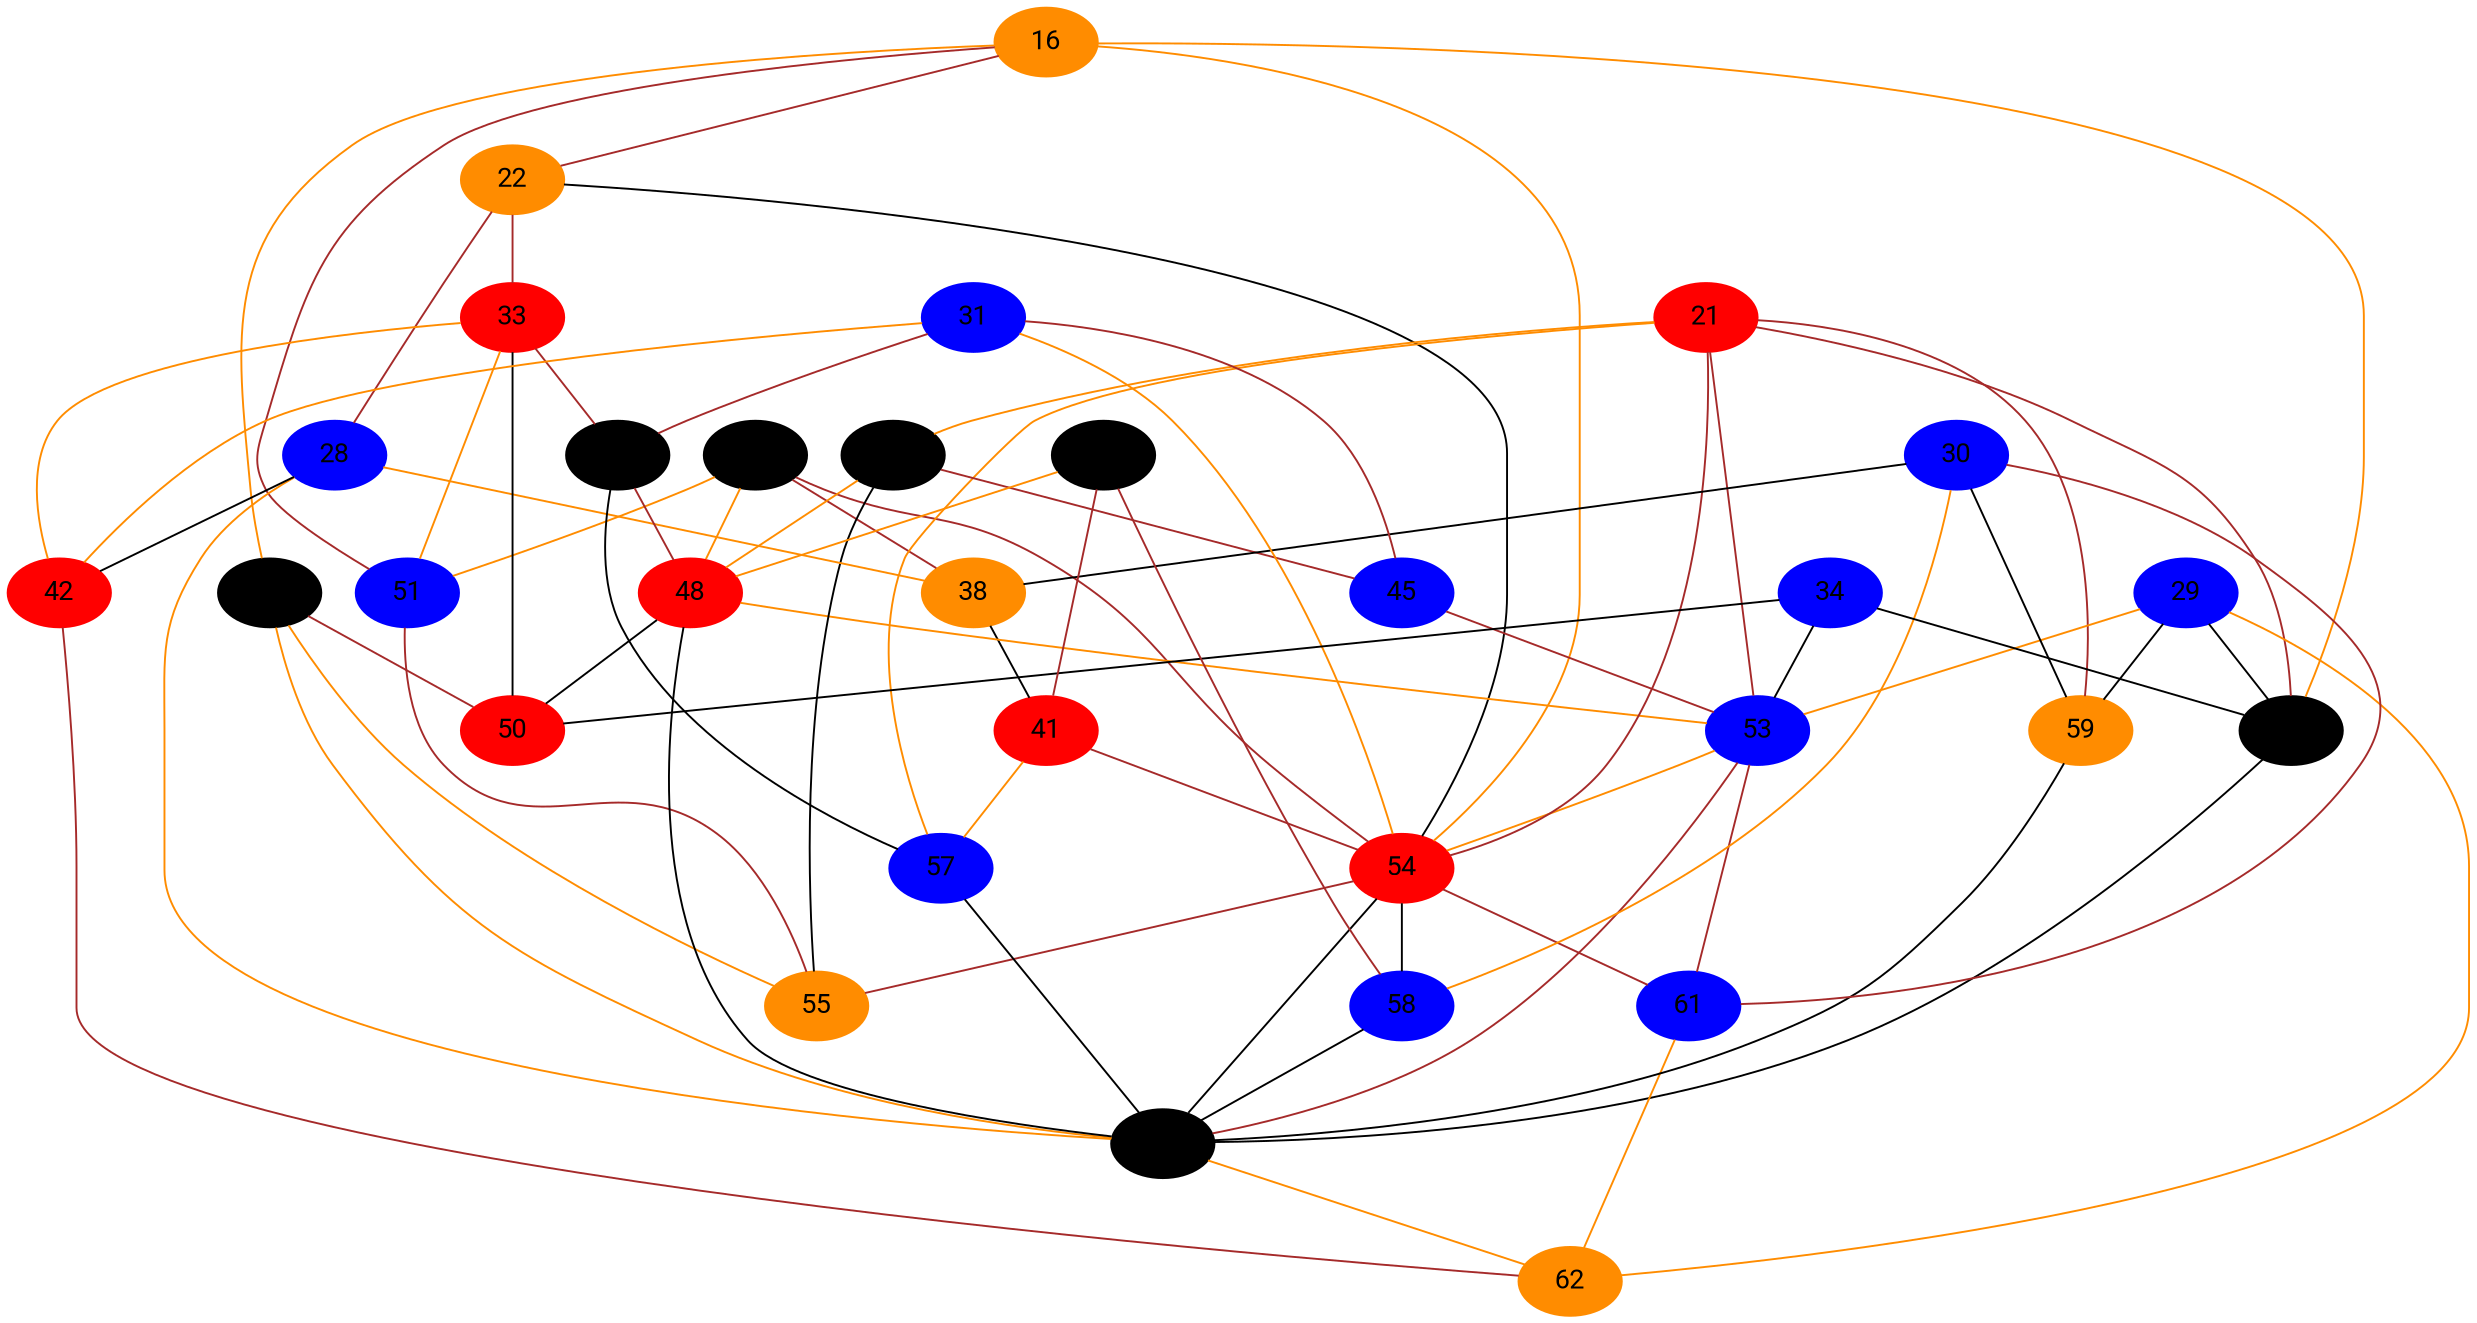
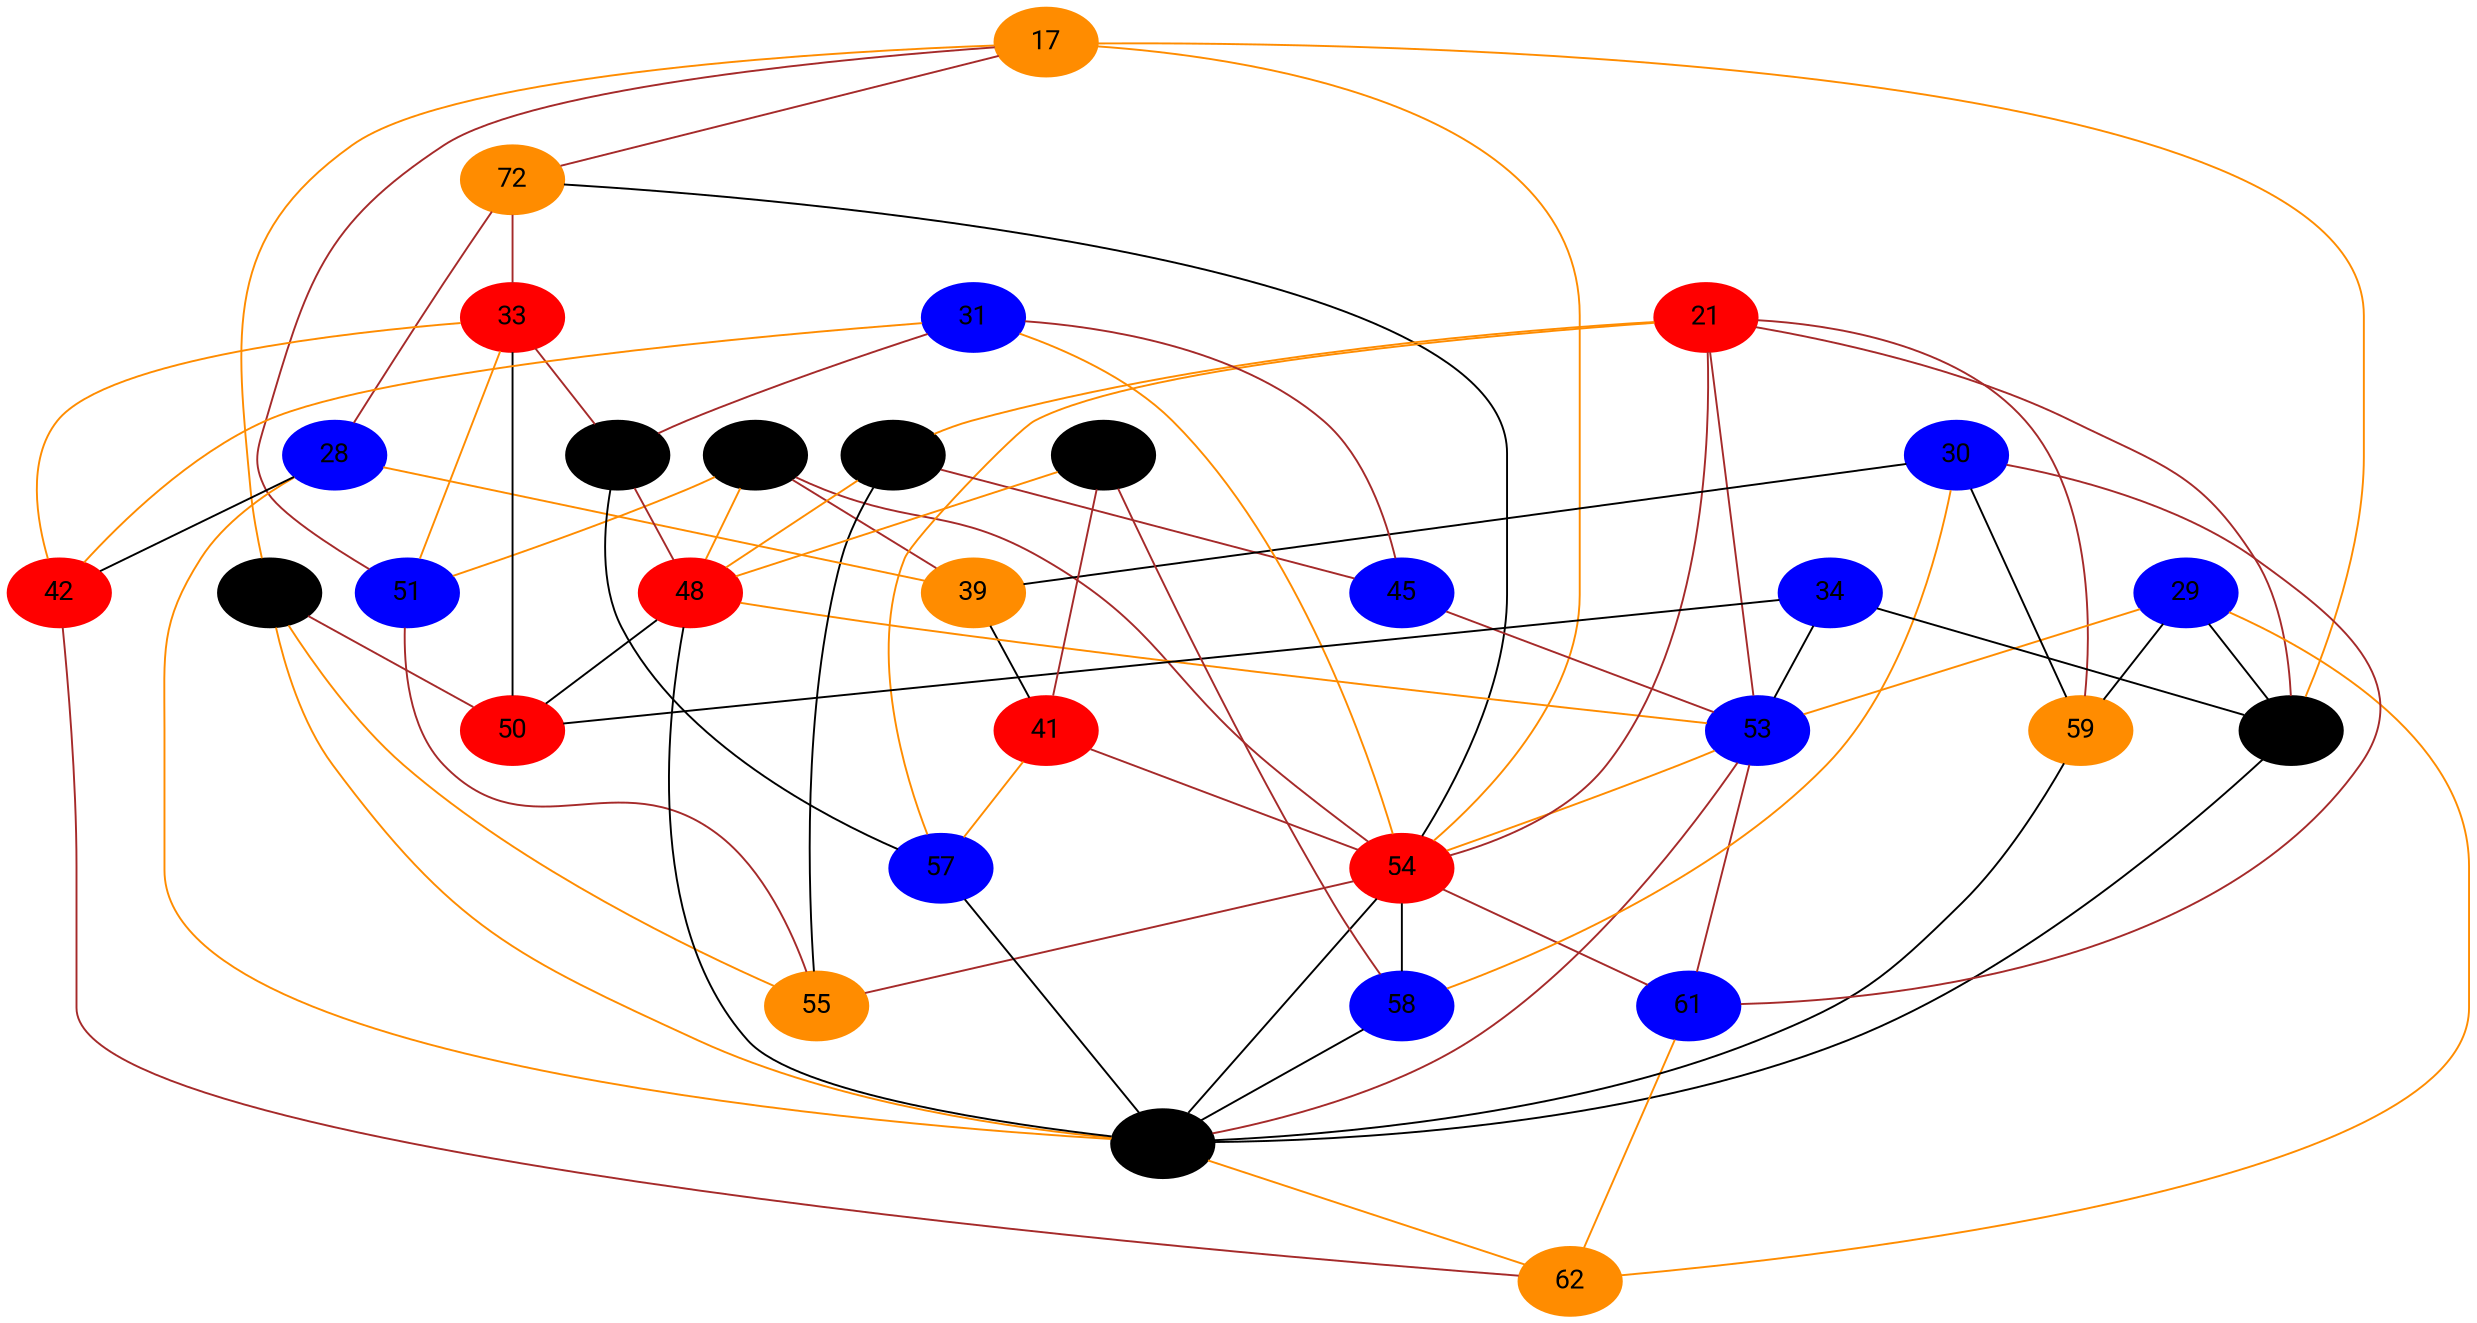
node "16": label "16" -> "17"
node "22": label "22" -> "72"
node "38": label "38" -> "39"
